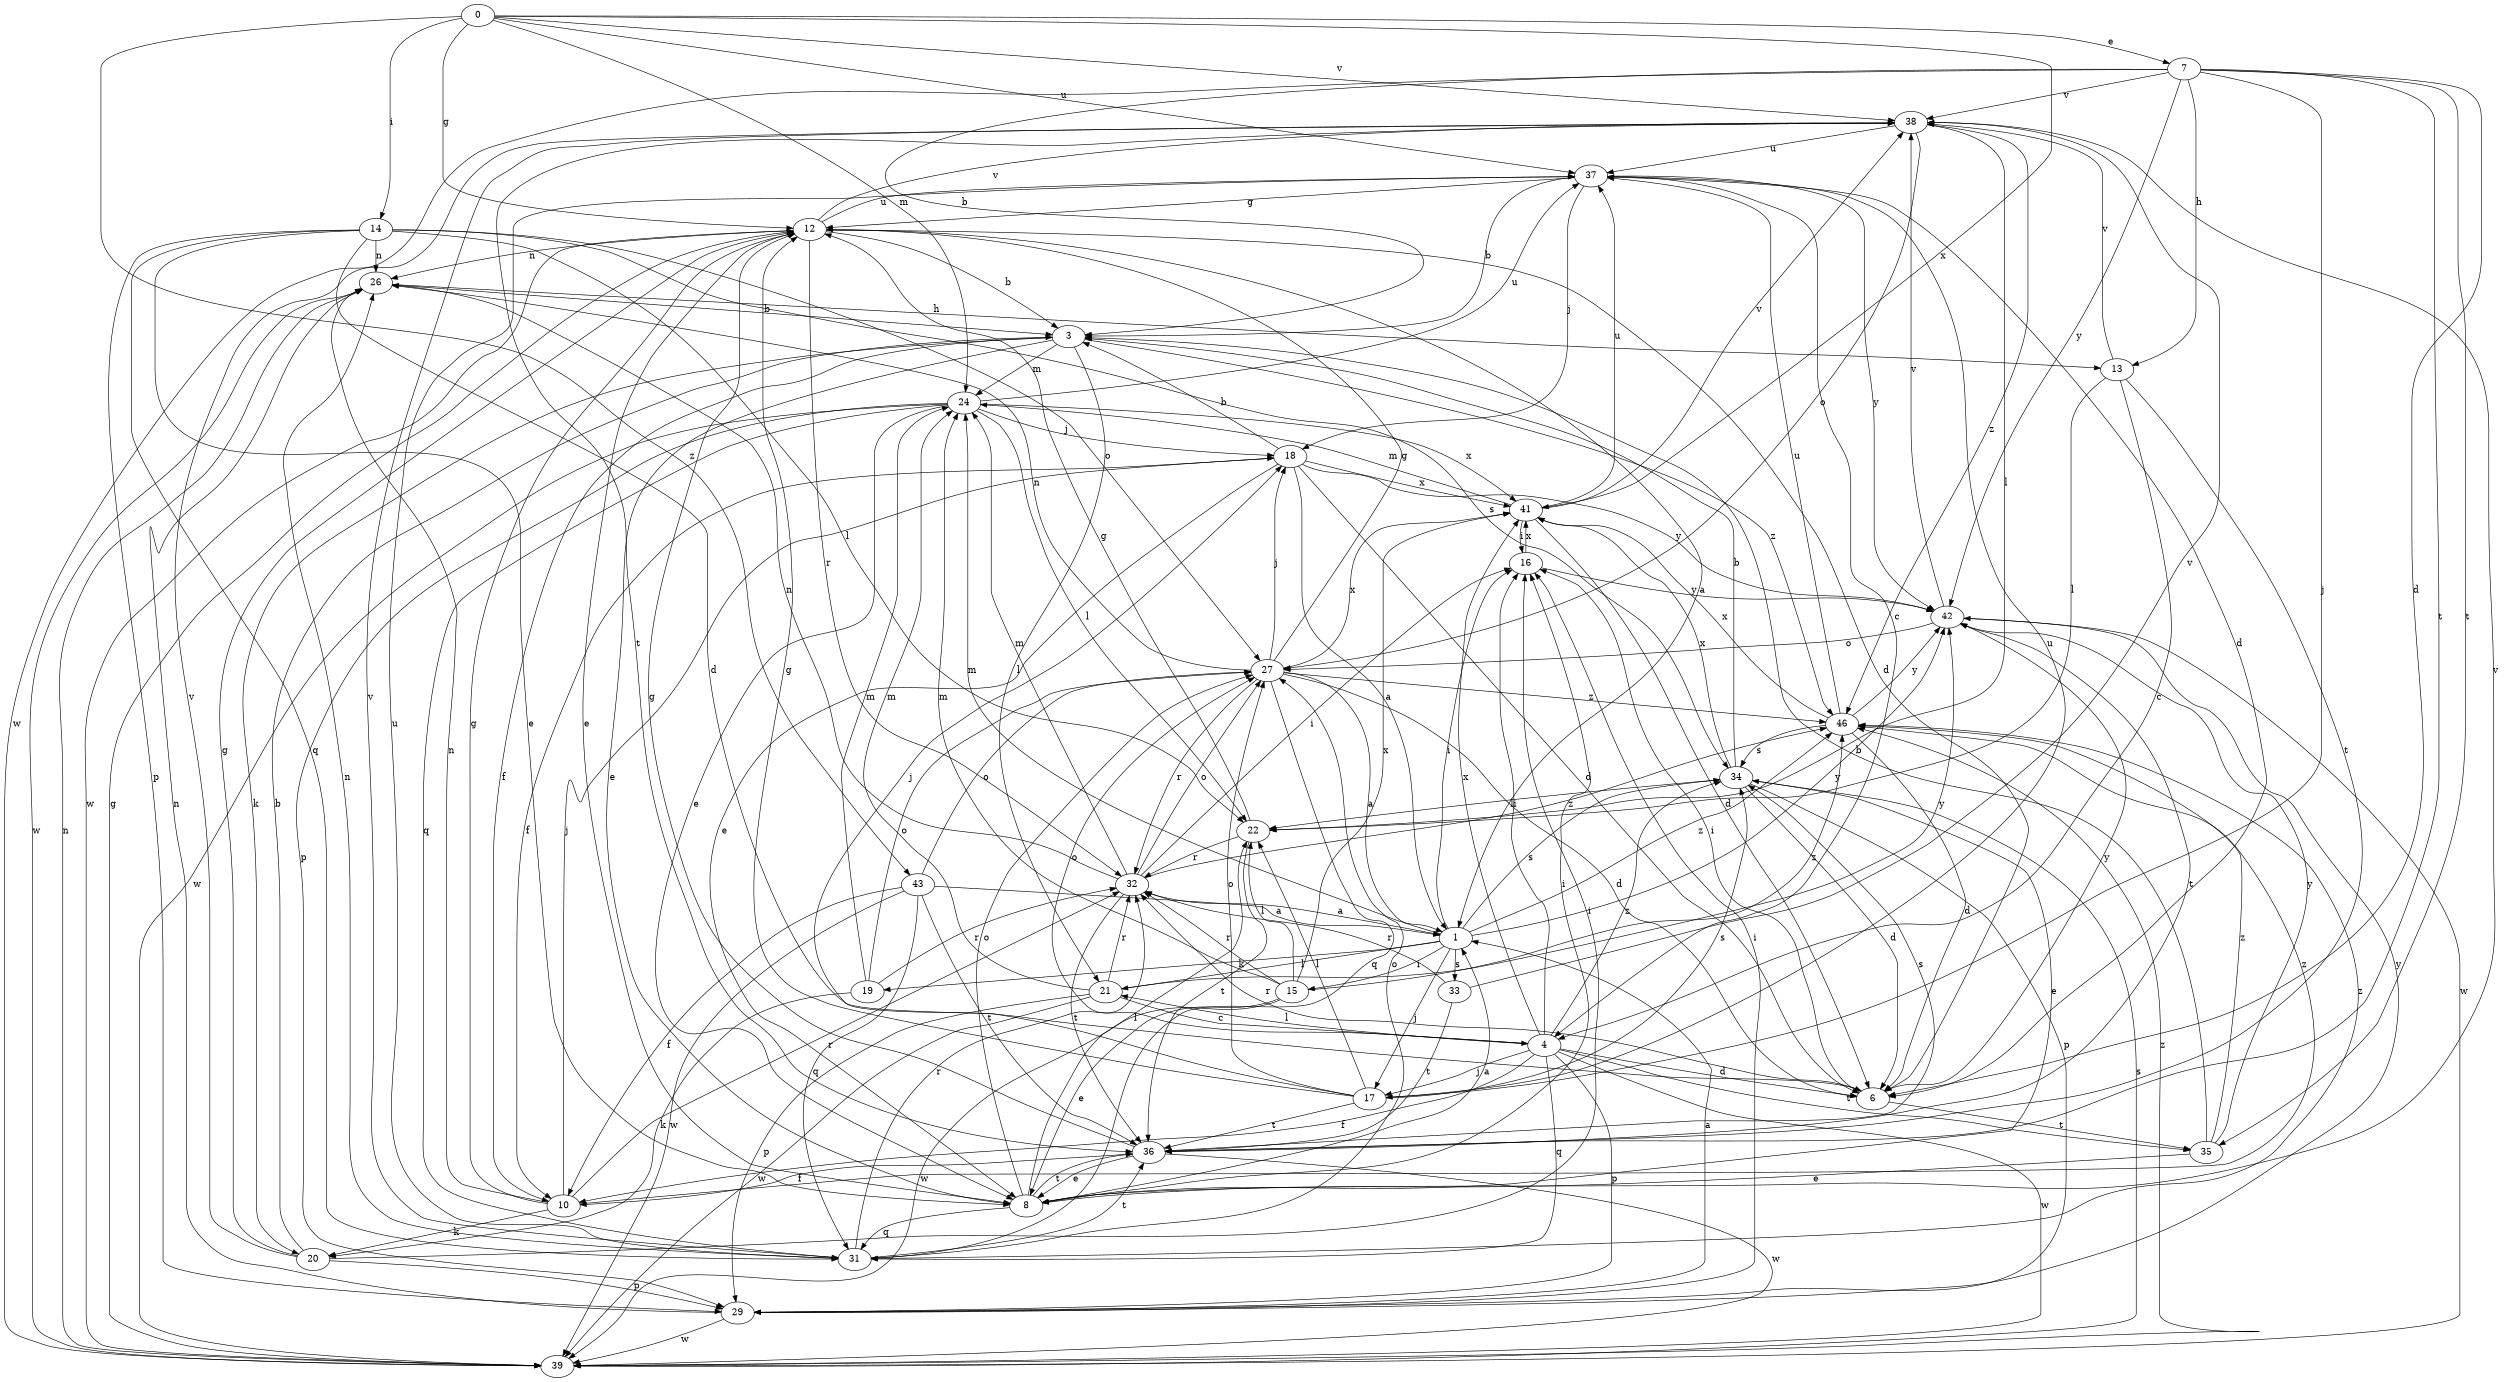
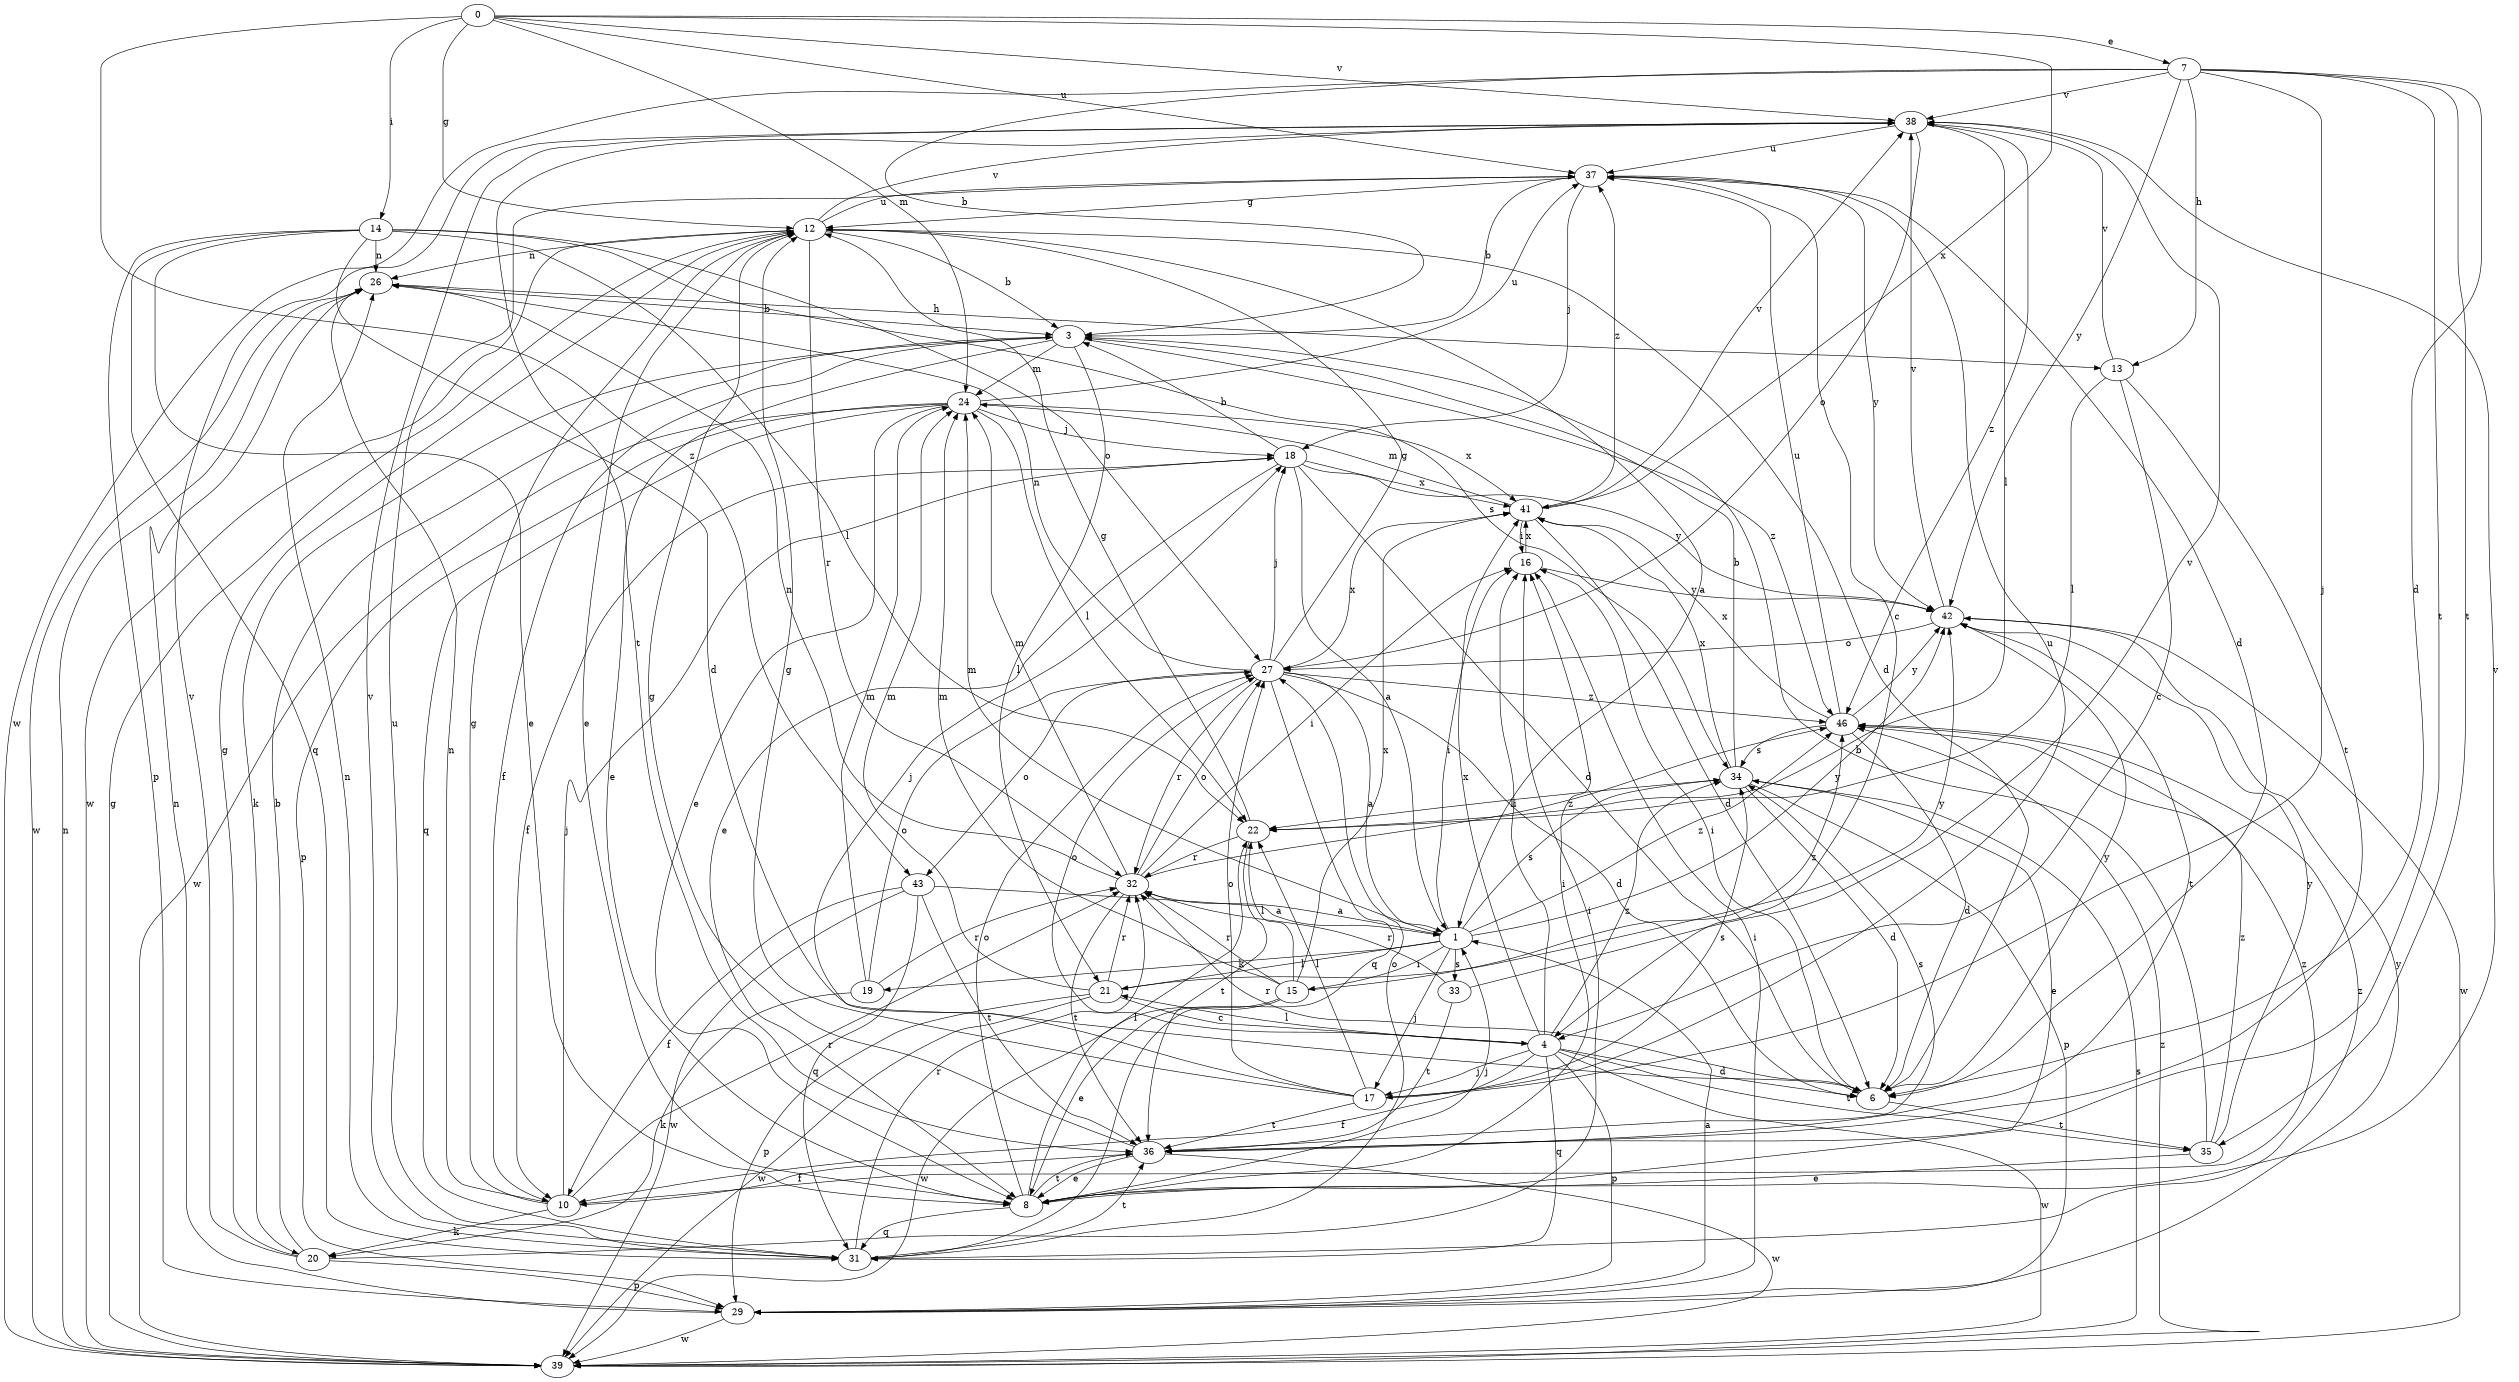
edge "41" -> "37": label "u" -> "z"
edge "43" -> "27": reversed
edge "8" -> "1": label "a" -> "j"
